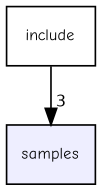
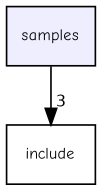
edge "include" -> "samples": reversed
